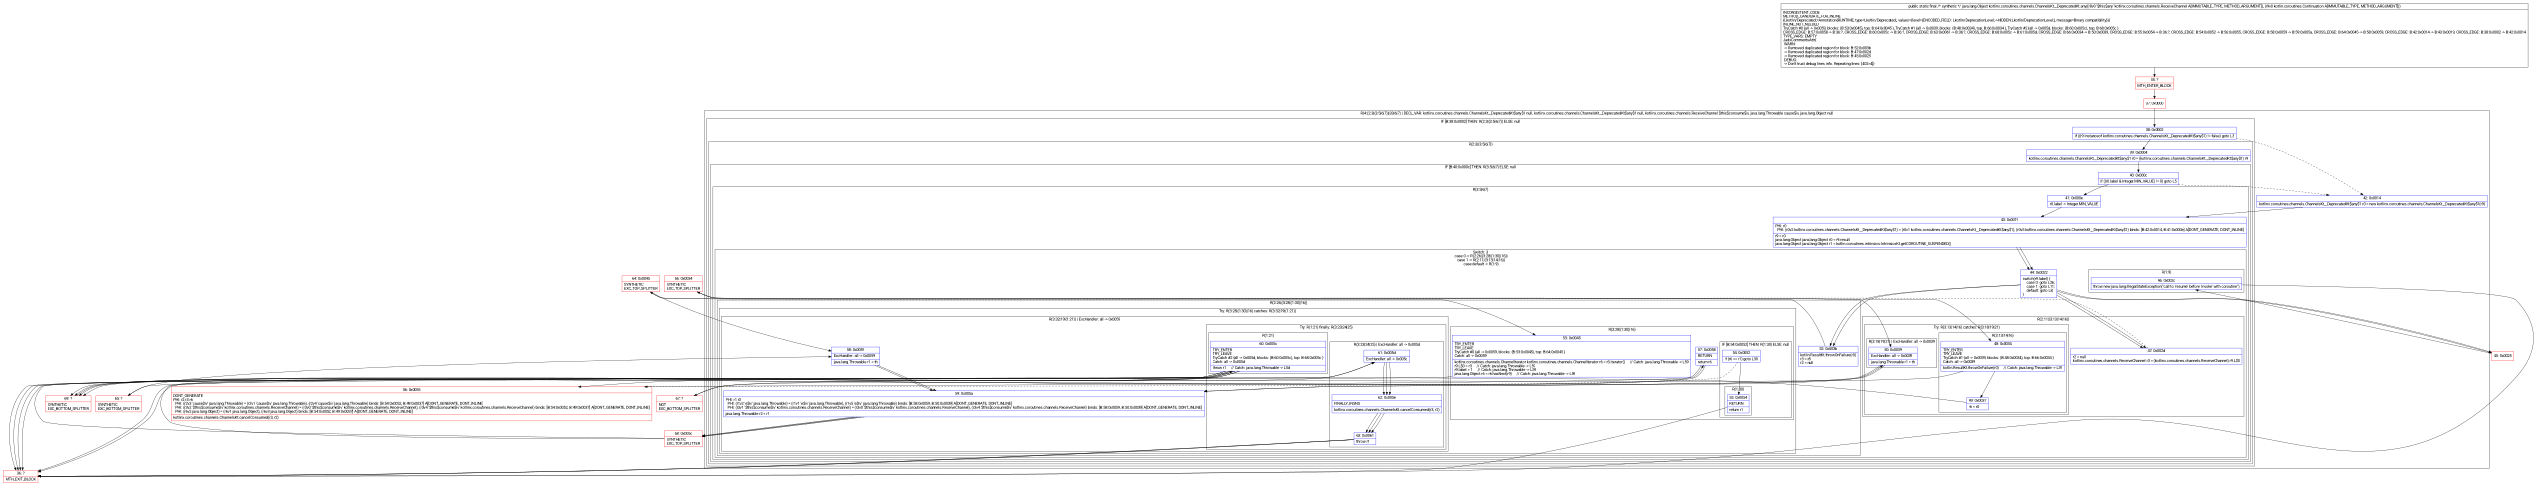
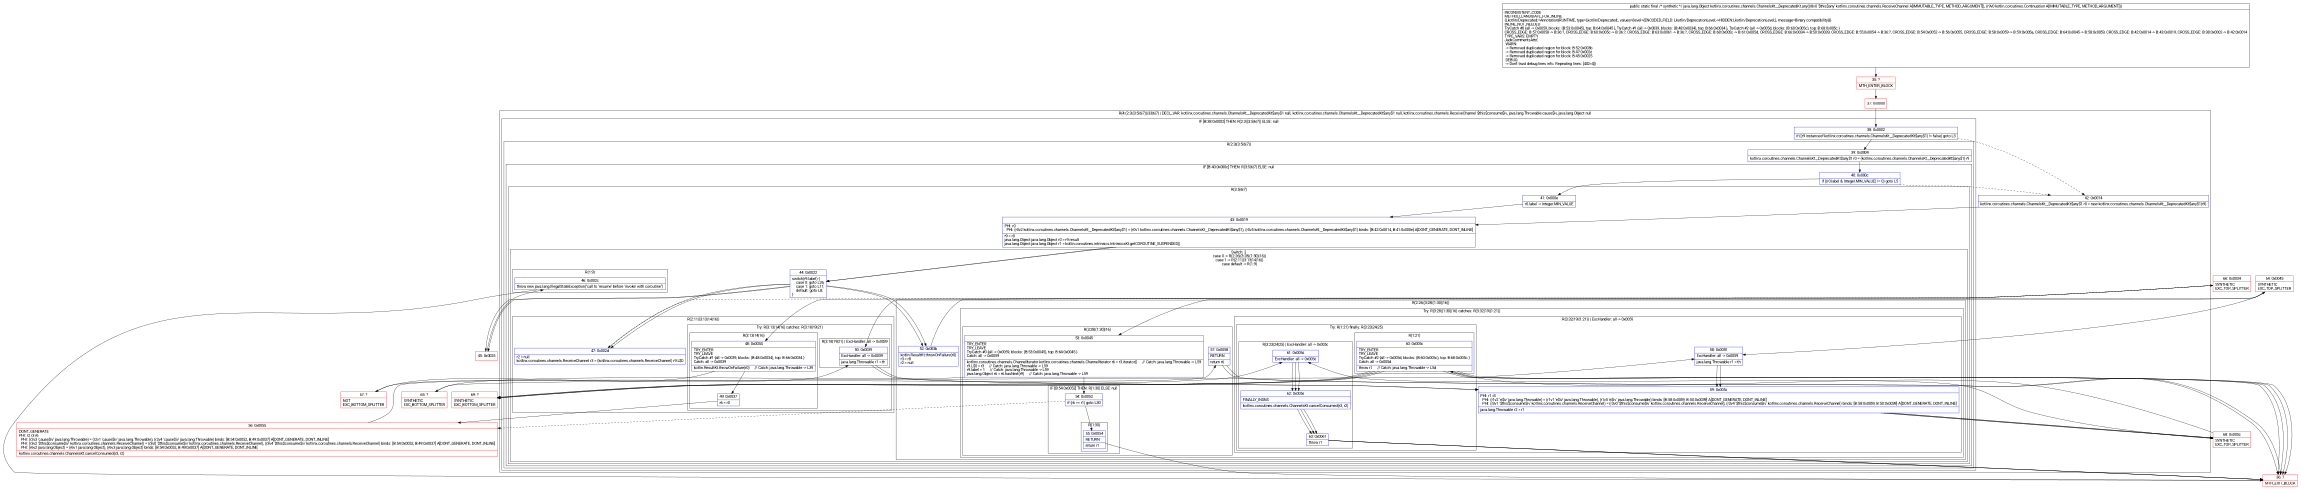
edge "53: 0x0045" -> "54: 0x0052": added
